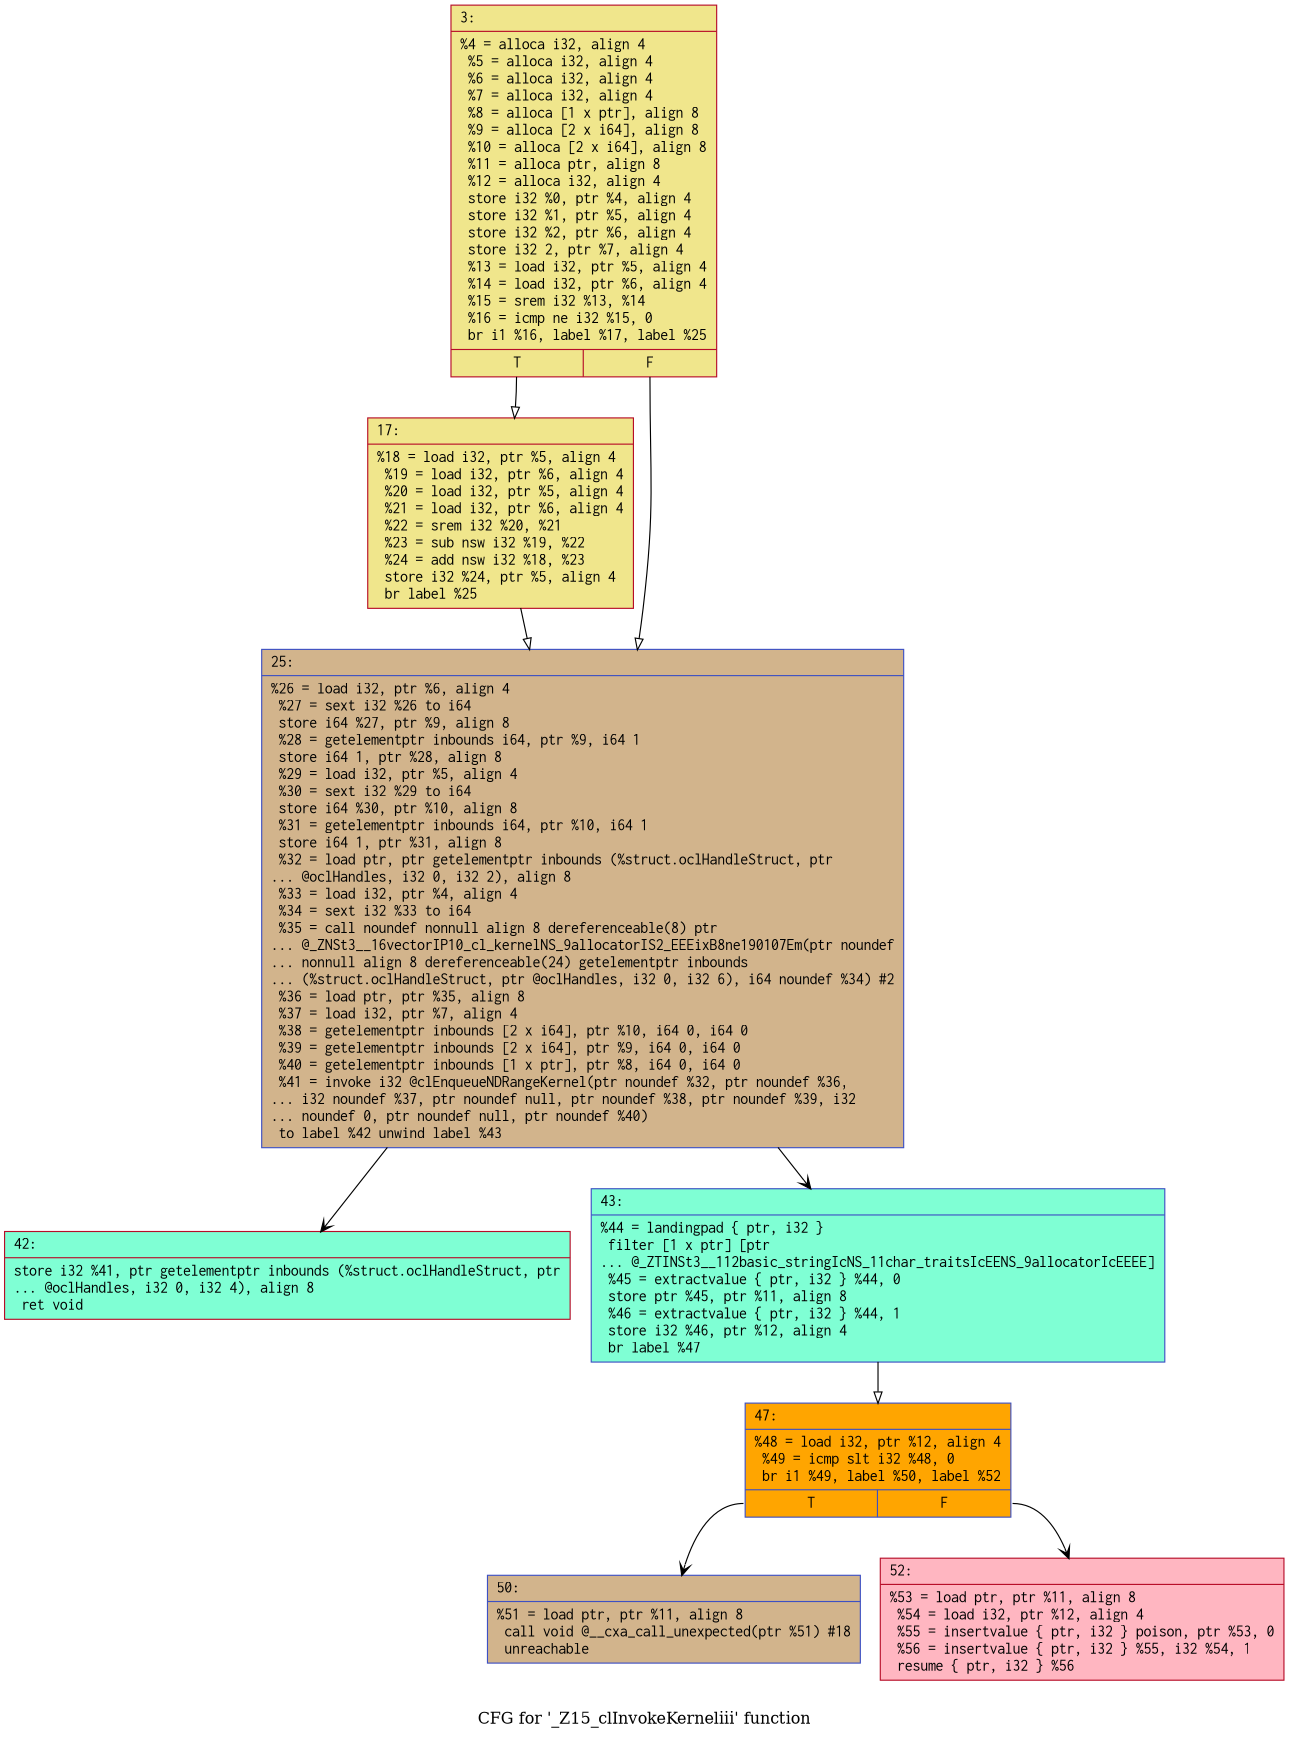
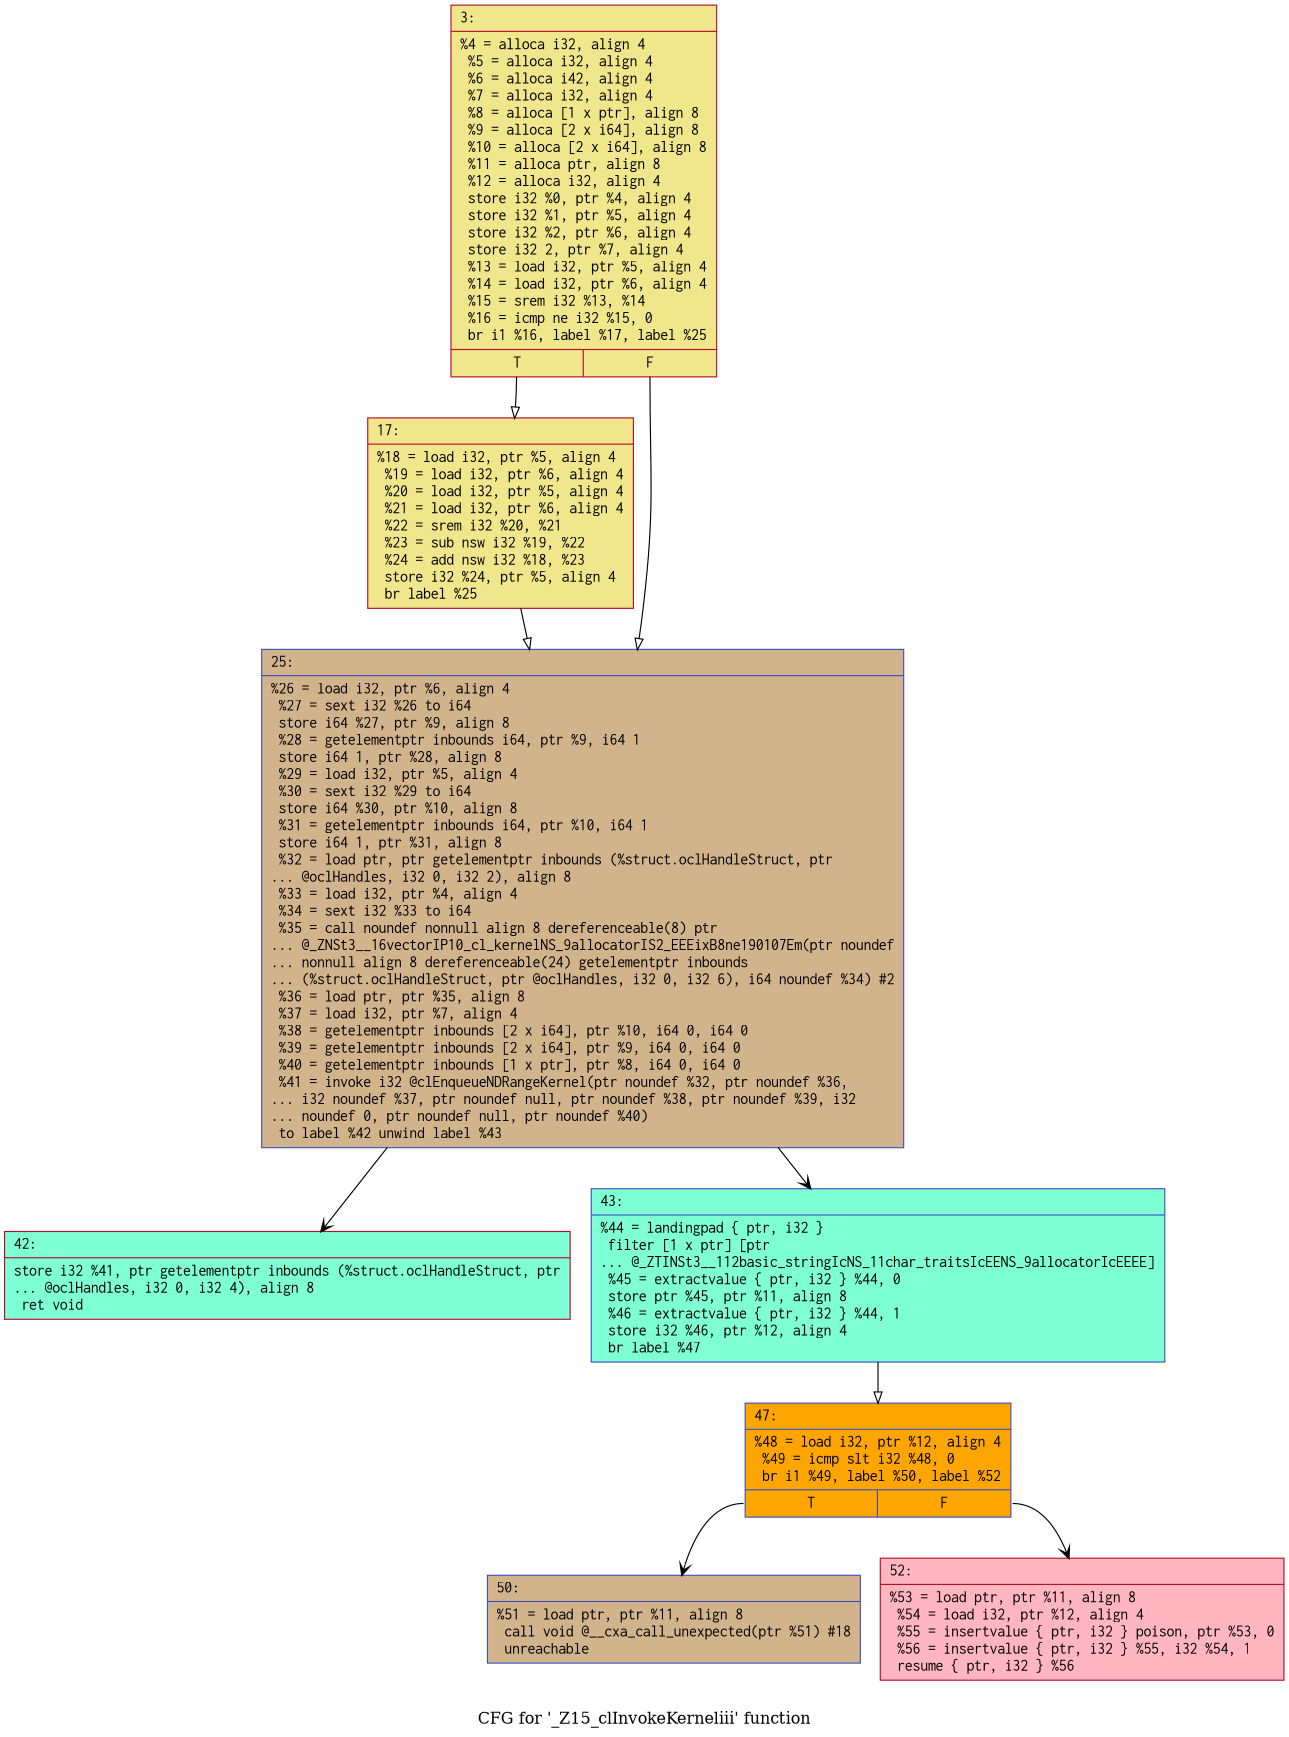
node "3:": text "%6 = alloca i32, align 4" -> "%6 = alloca i42, align 4"
